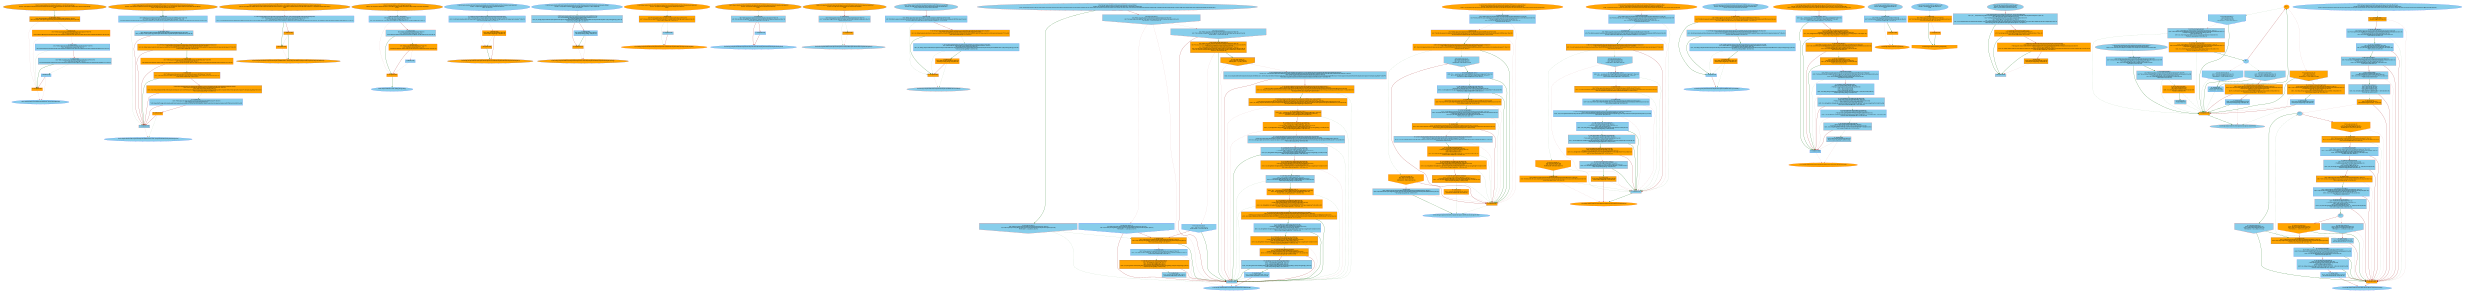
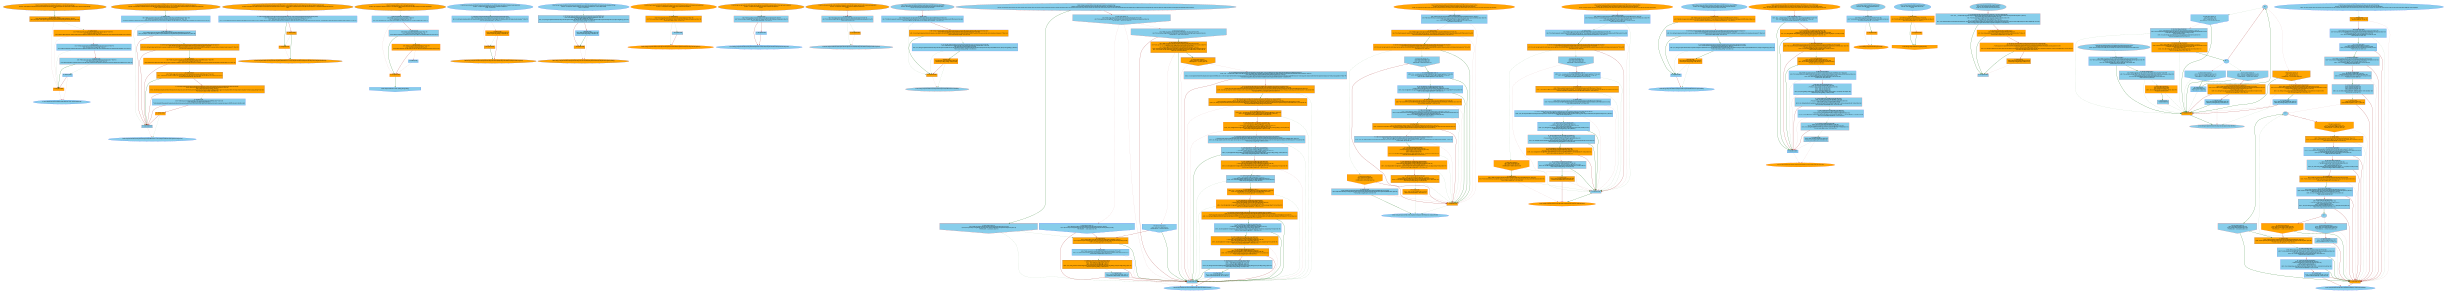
node "10: +": fillcolor orange -> skyblue
node "2: Exit ComparisonFailure.<init>(String,String,String)": shape ellipse -> invhouse
